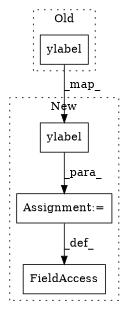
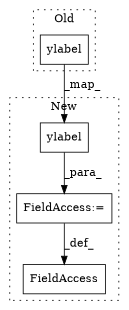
node "Assignment:=": label "Assignment:=" -> "FieldAccess:="
